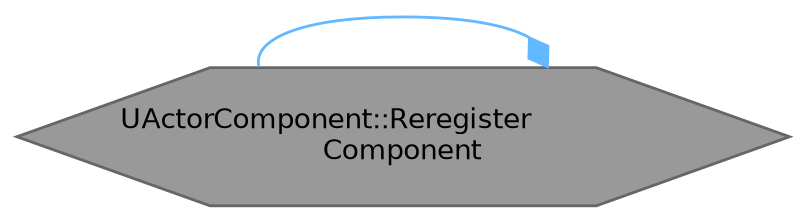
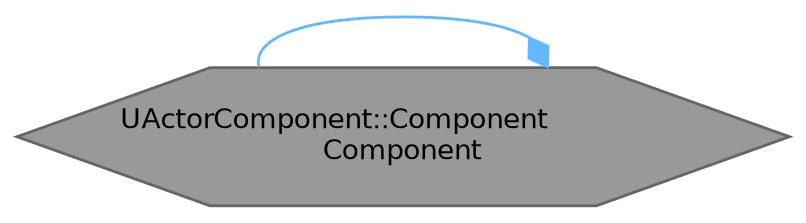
node "UActorComponent::Reregister Component": label "UActorComponent::Reregister Component" -> "UActorComponent::Component Component"
